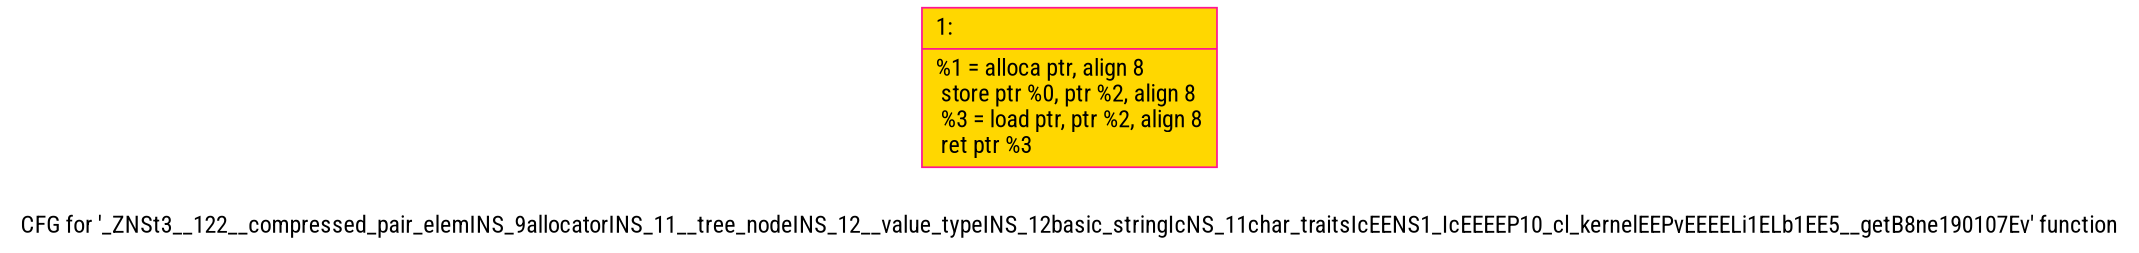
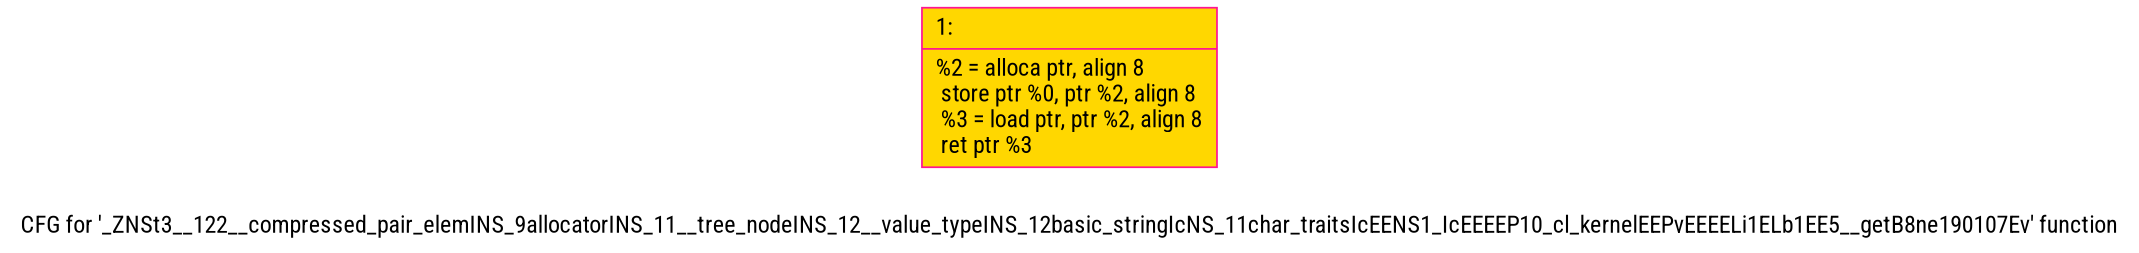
node "1:": text "%1 = alloca ptr, align 8" -> "%2 = alloca ptr, align 8"
